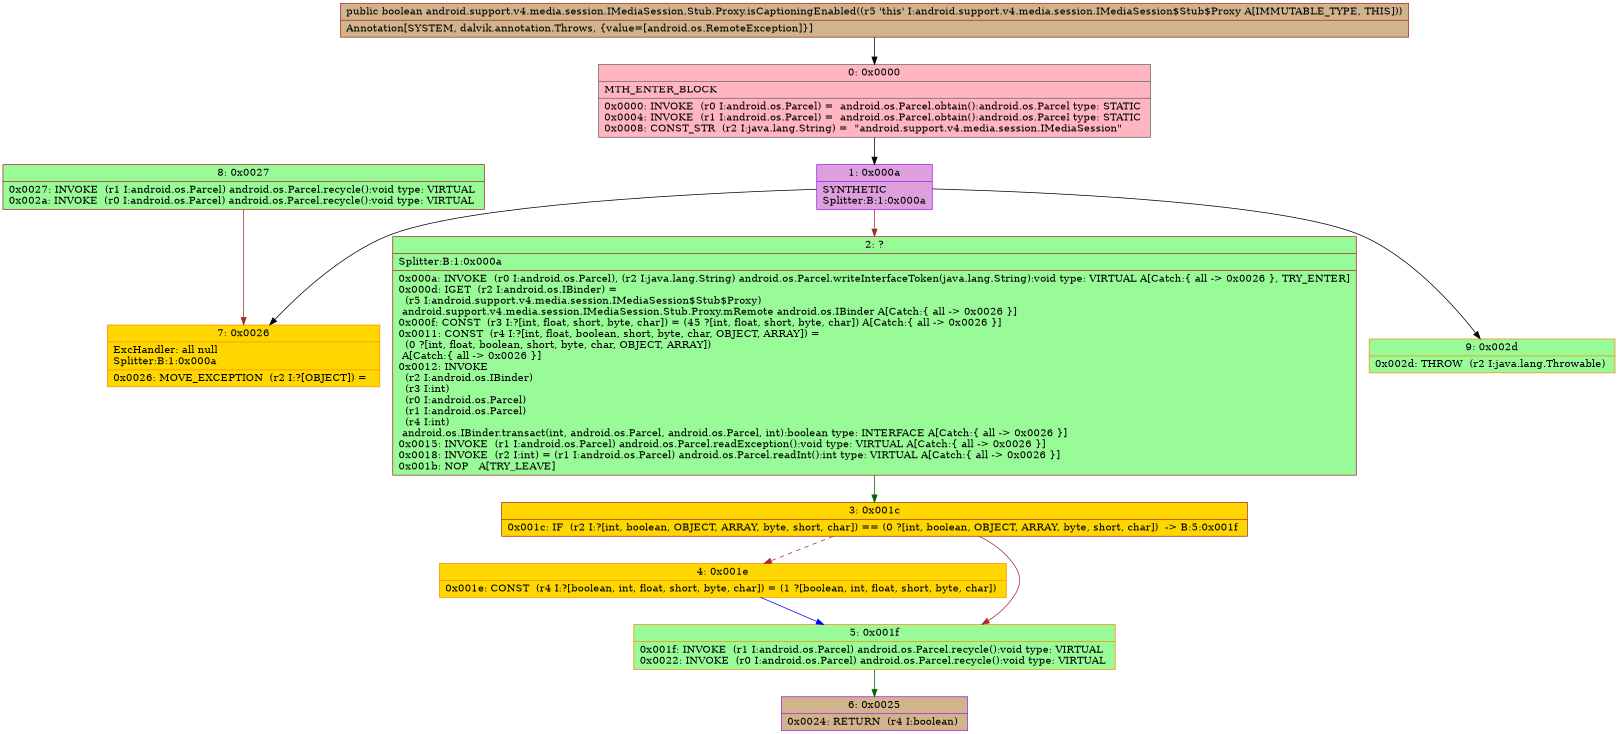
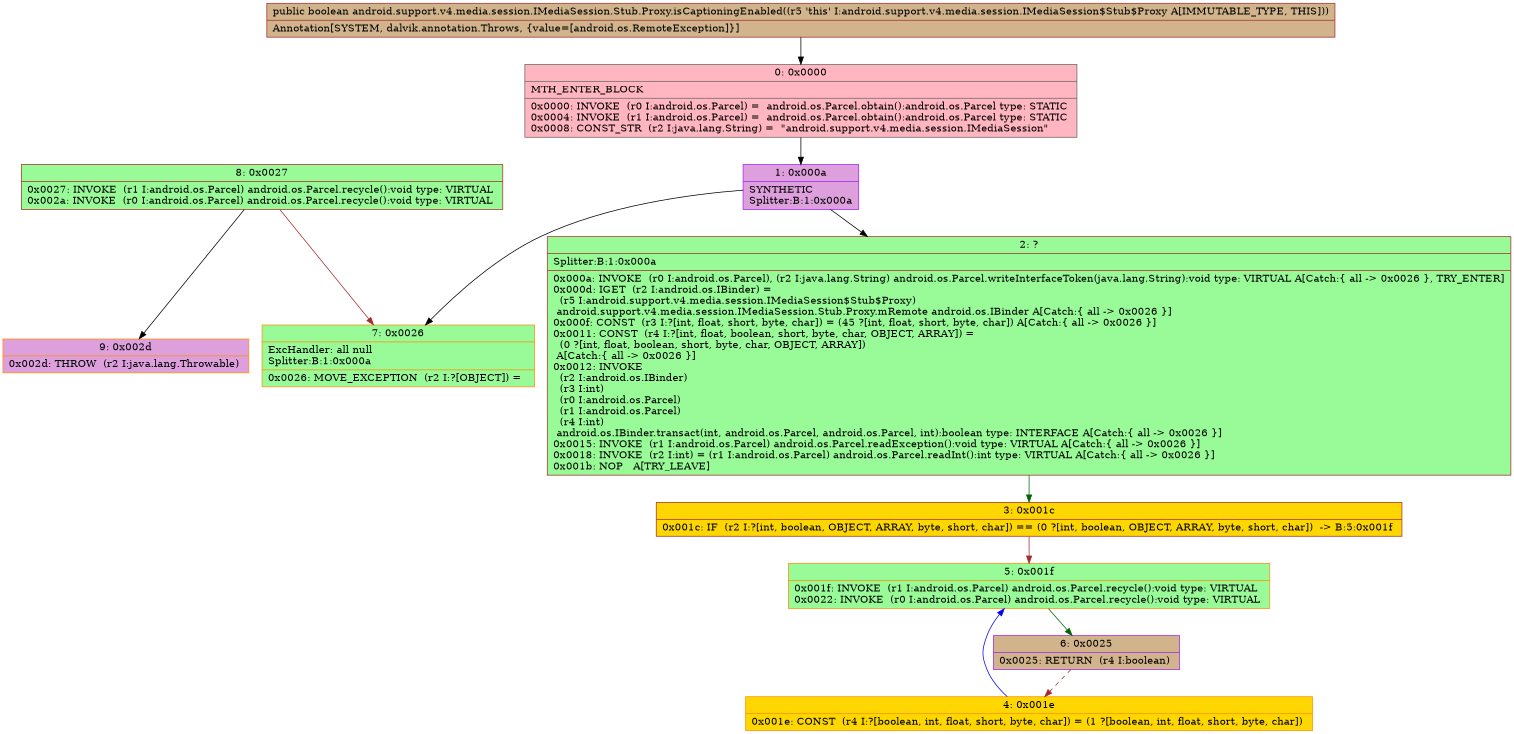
edge "1: 0x000a" -> "9: 0x002d": now "8: 0x0027" -> "9: 0x002d"
edge "1: 0x000a" -> "2: ?": color brown -> black
node "7: 0x0026": fillcolor gold -> palegreen
node "9: 0x002d": fillcolor palegreen -> plum
edge "3: 0x001c" -> "4: 0x001e": now "6: 0x0025" -> "4: 0x001e"
node "6: 0x0025": text "0x0024: RETURN  (r4 I:boolean)" -> "0x0025: RETURN  (r4 I:boolean)"
